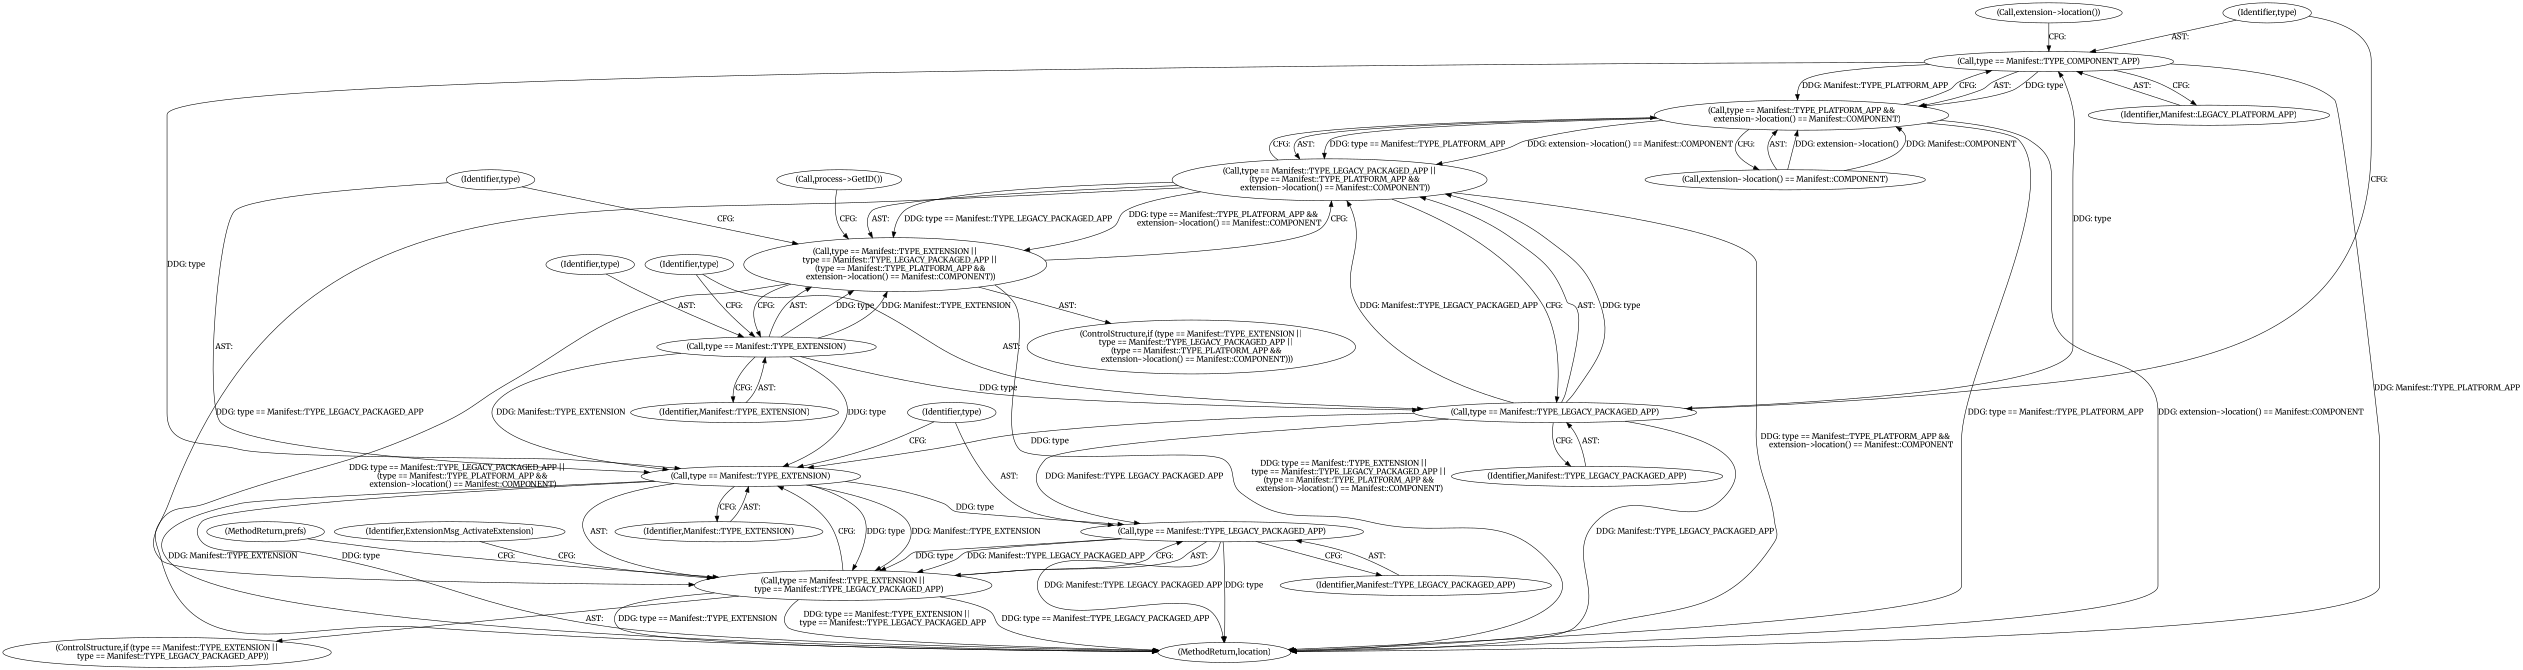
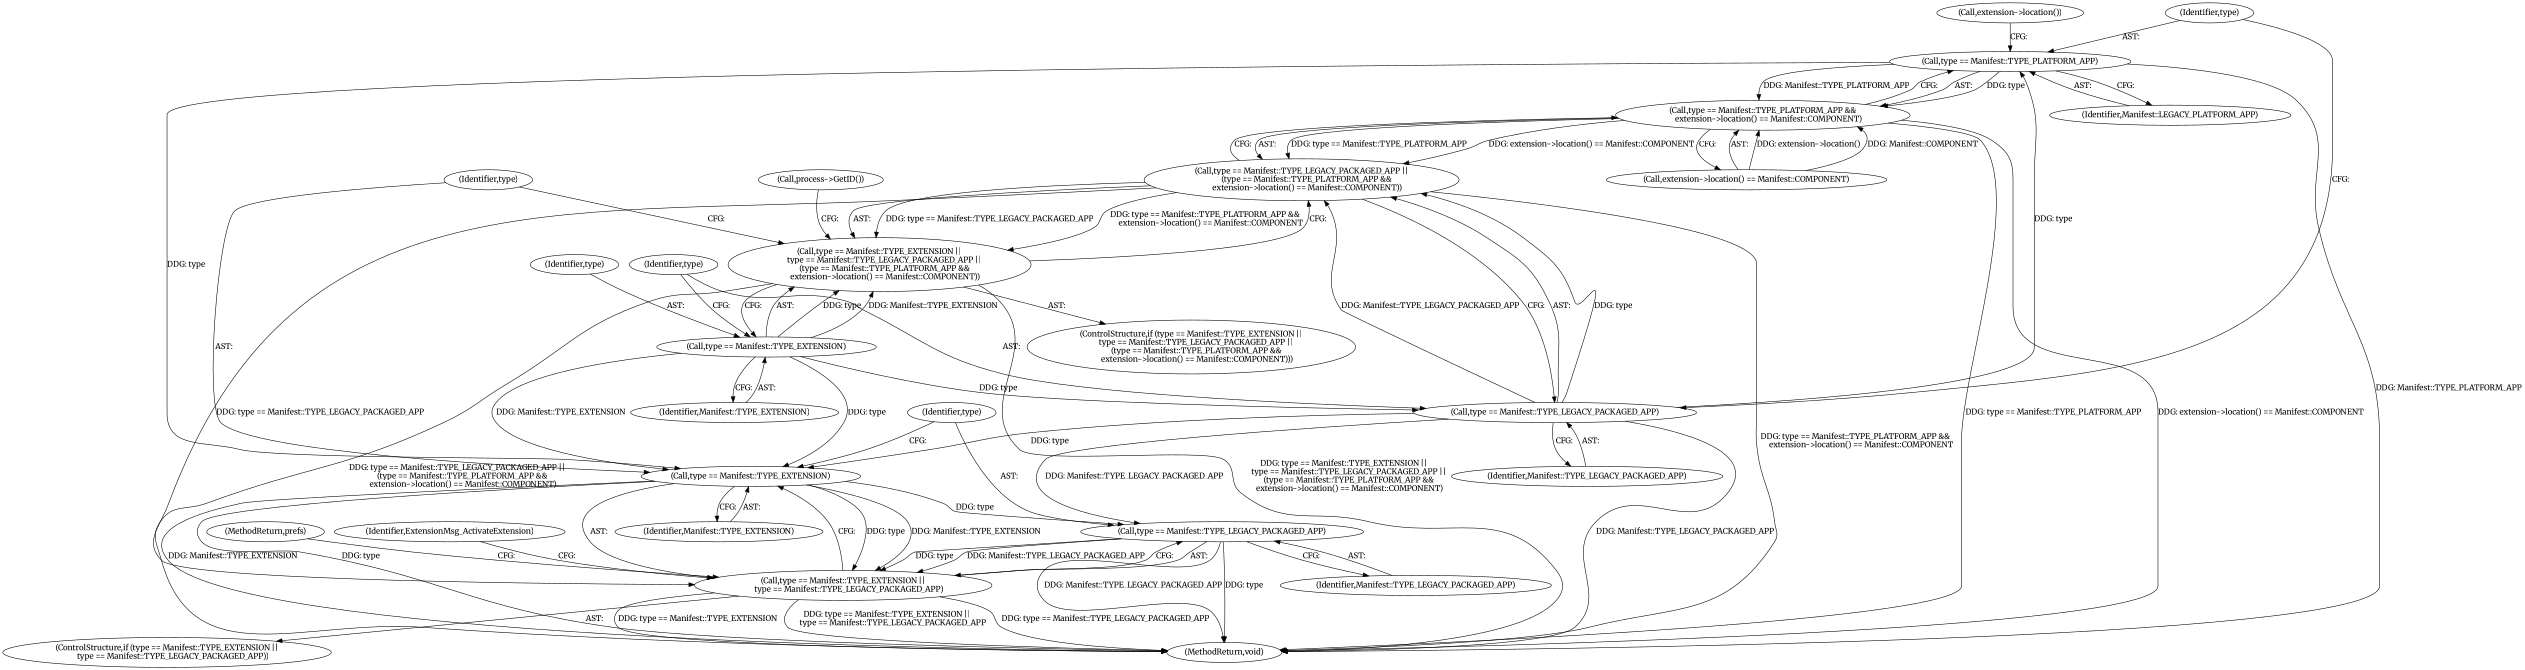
node "(Call,type == Manifest::TYPE_COMPONENT_APP)": label "(Call,type == Manifest::TYPE_COMPONENT_APP)" -> "(Call,type == Manifest::TYPE_PLATFORM_APP)"
node "(MethodReturn,location)": label "(MethodReturn,location)" -> "(MethodReturn,void)"
